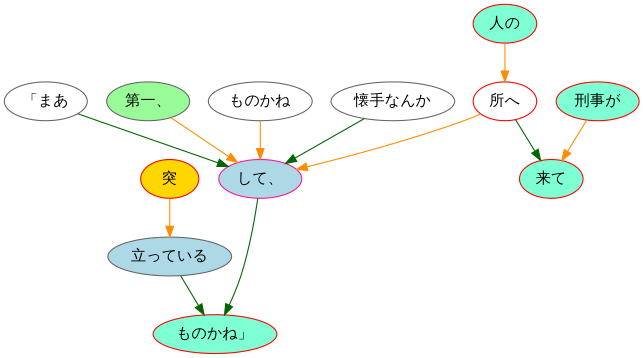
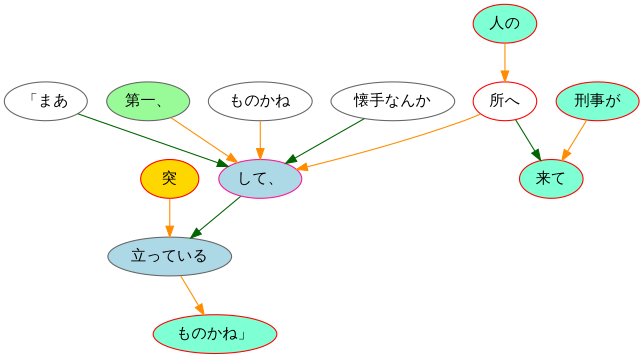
edge "して、" -> "ものかね」": now "して、" -> "立っている"
edge "立っている" -> "ものかね」": color darkgreen -> darkorange
